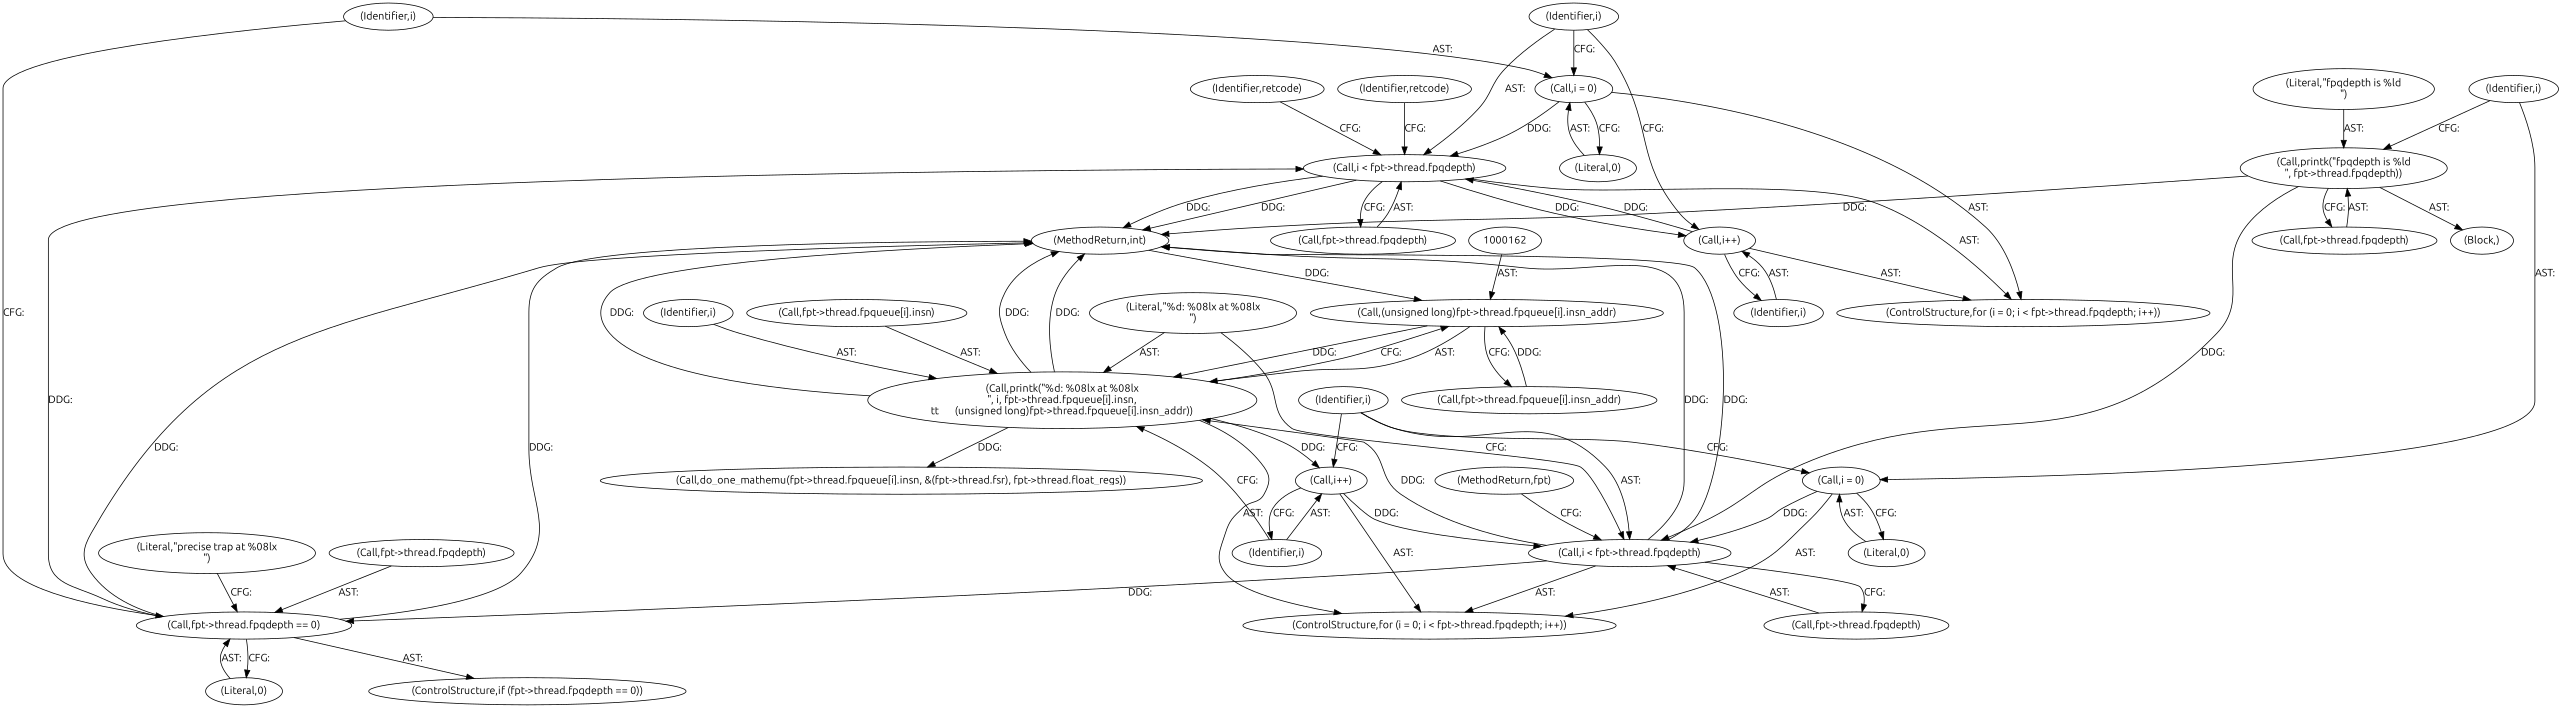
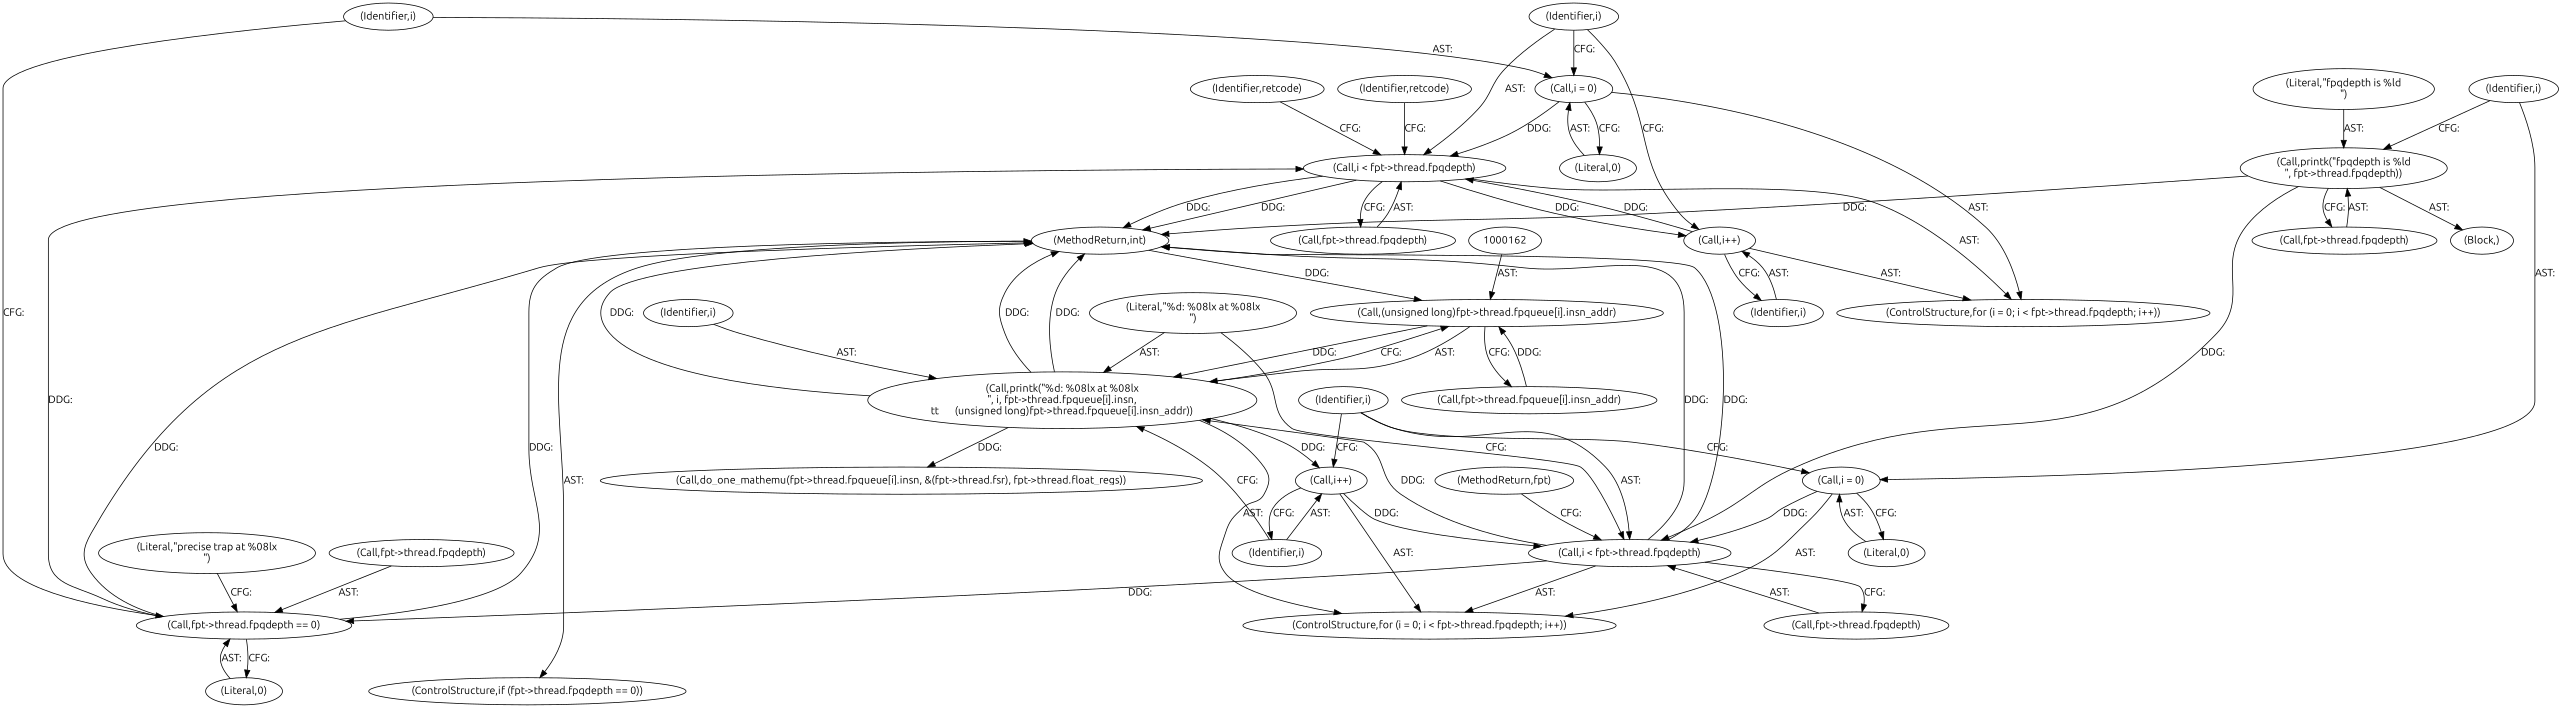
node "(Call,fpt->thread.fpqueue[i].insn)": removed
edge "(Call,fpt->thread.fpqdepth == 0)" -> "(ControlStructure,if (fpt->thread.fpqdepth == 0))": now "(MethodReturn,int)" -> "(ControlStructure,if (fpt->thread.fpqdepth == 0))"
